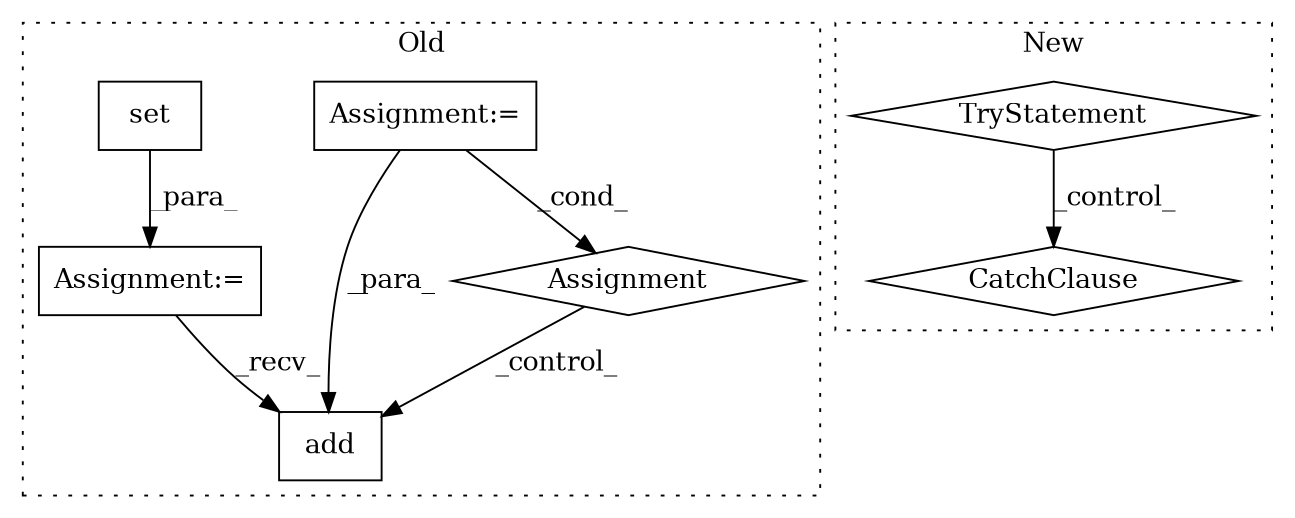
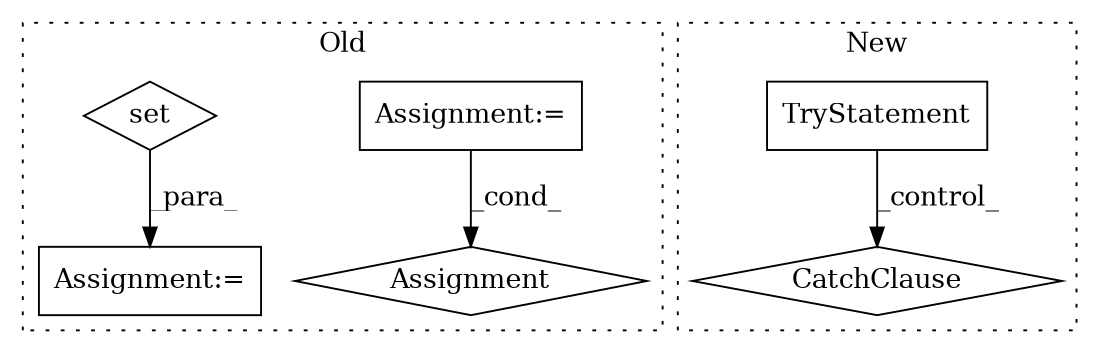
node "set": shape box -> diamond
node "TryStatement": shape diamond -> box
node "add": removed
